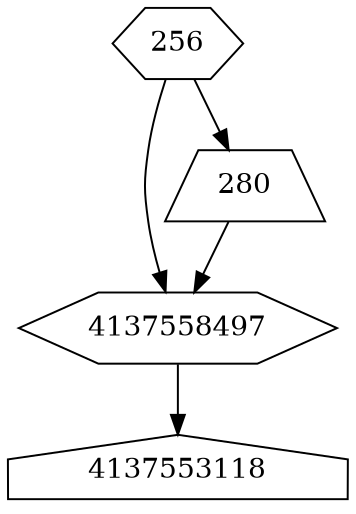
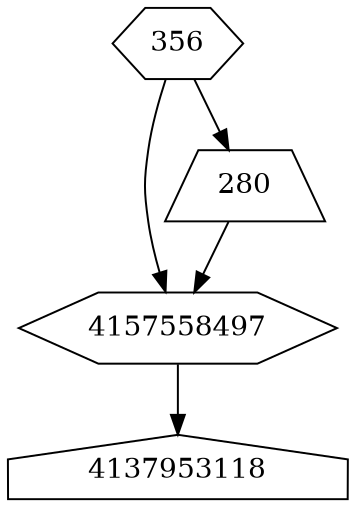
node "256": label "256" -> "356"
node "4137558497": label "4137558497" -> "4157558497"
node "4137553118": label "4137553118" -> "4137953118"
